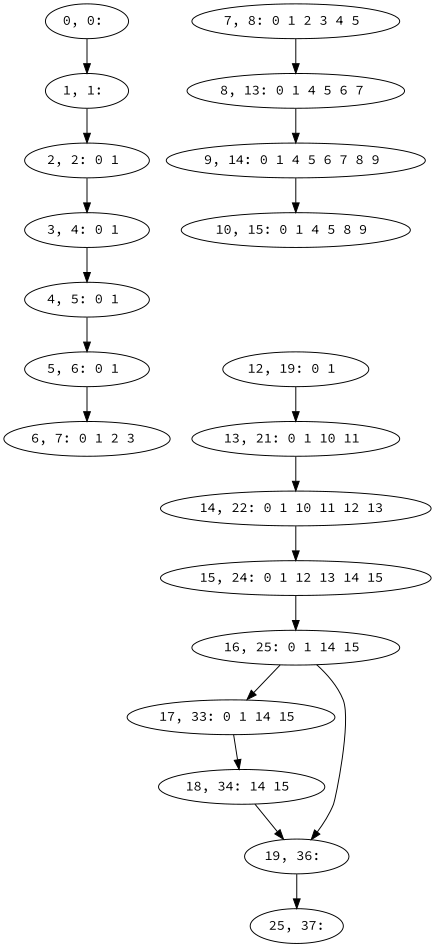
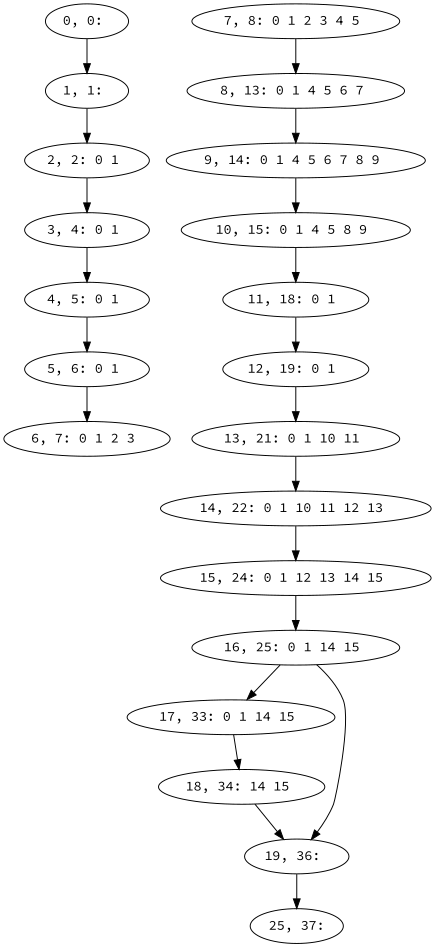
node "11, 18: 0 1": added
